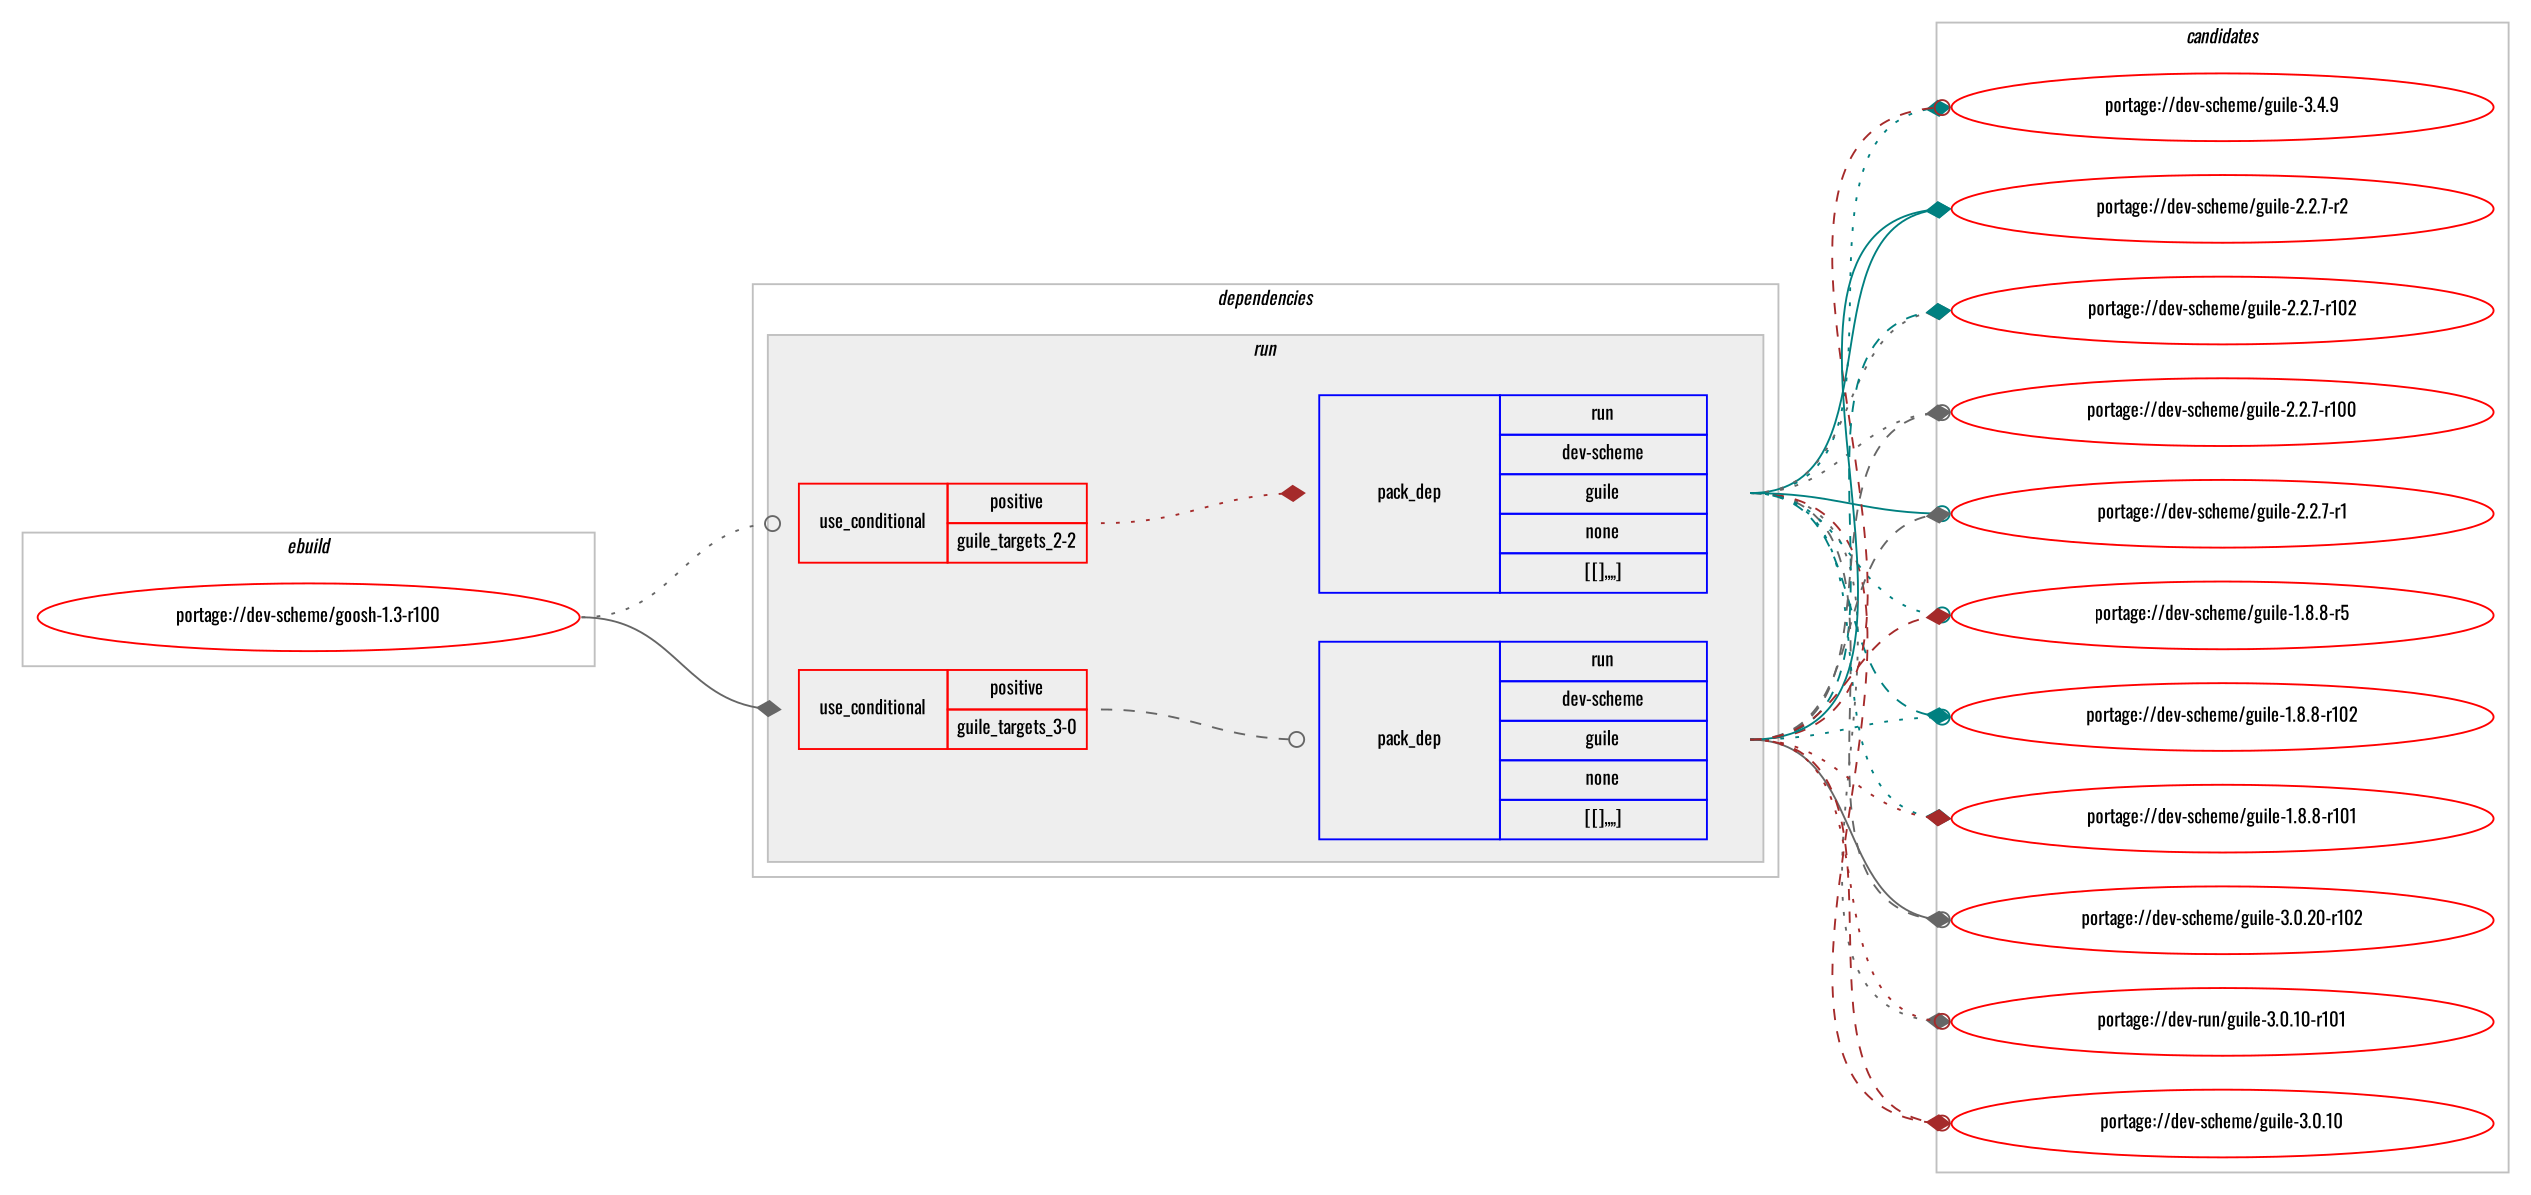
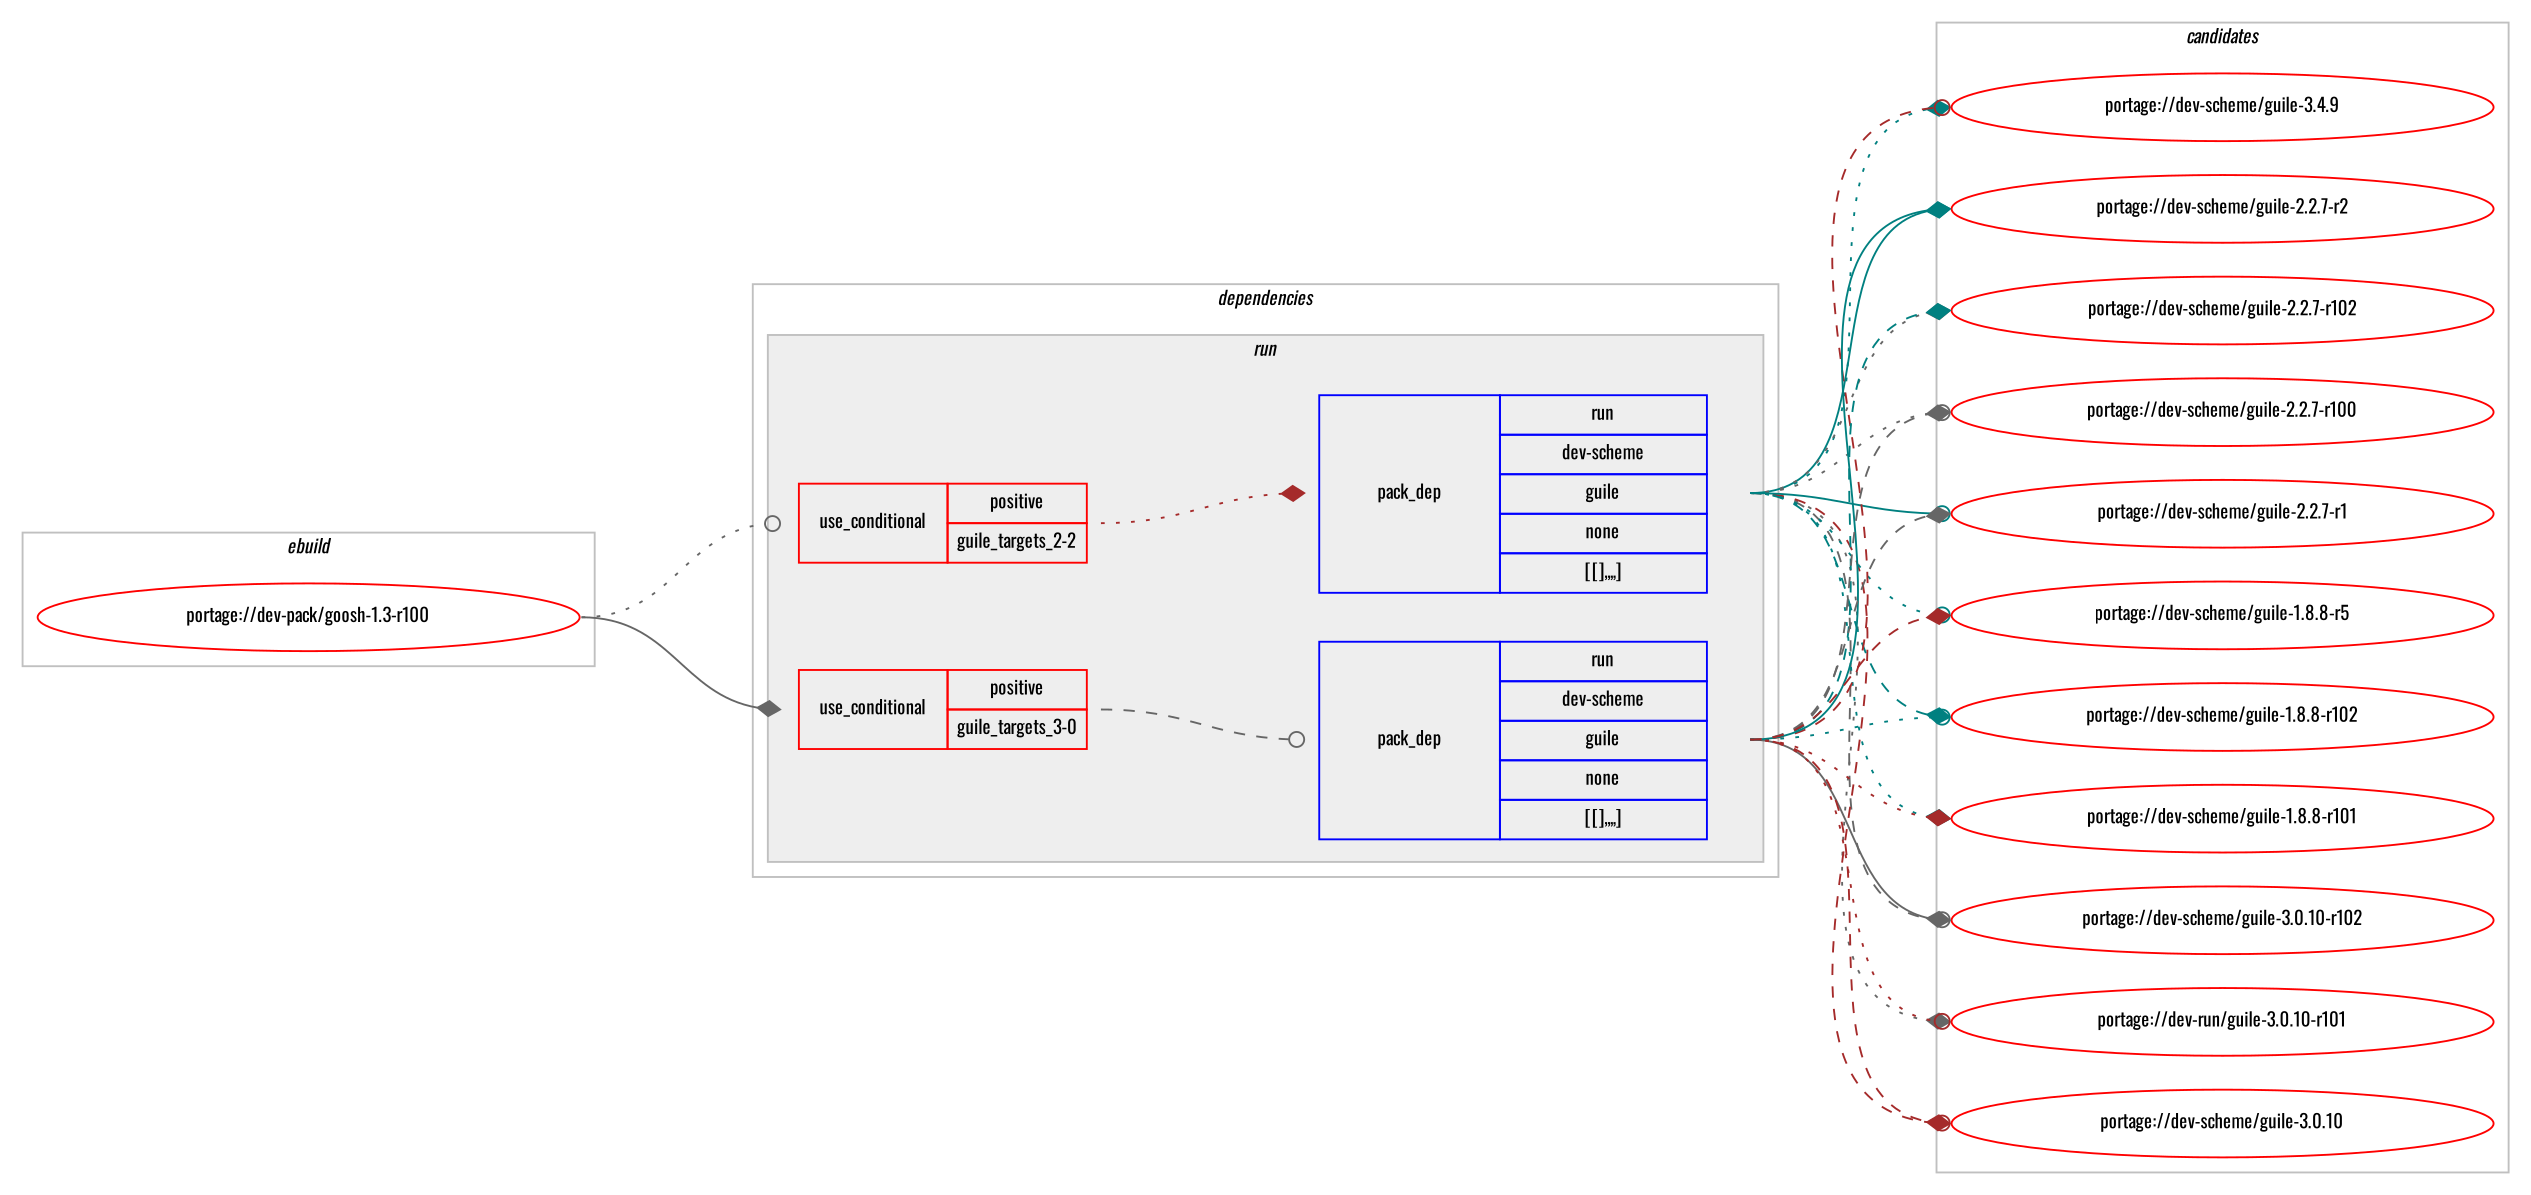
node "portage://dev-scheme/goosh-1.3-r100": label "portage://dev-scheme/goosh-1.3-r100" -> "portage://dev-pack/goosh-1.3-r100"
node "portage://dev-scheme/guile-3.0.20-r102": label "portage://dev-scheme/guile-3.0.20-r102" -> "portage://dev-scheme/guile-3.0.10-r102"
